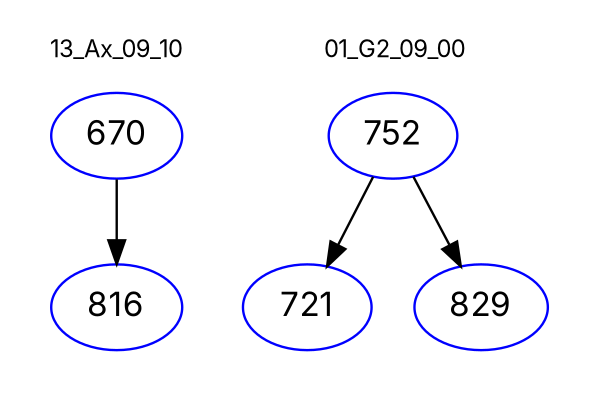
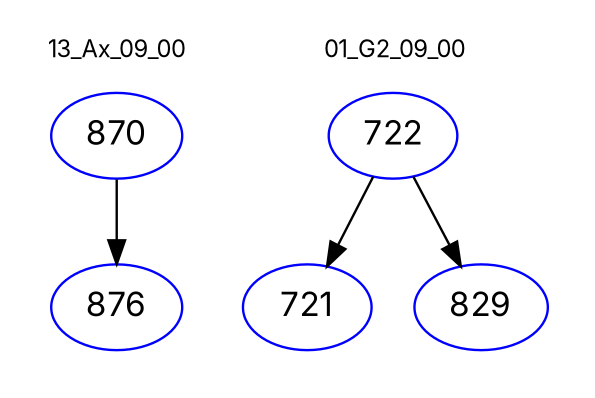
cluster "13_Ax_09_10": label "13_Ax_09_10" -> "13_Ax_09_00"
node "670": label "670" -> "870"
node "752": label "752" -> "722"
node "816": label "816" -> "876"
